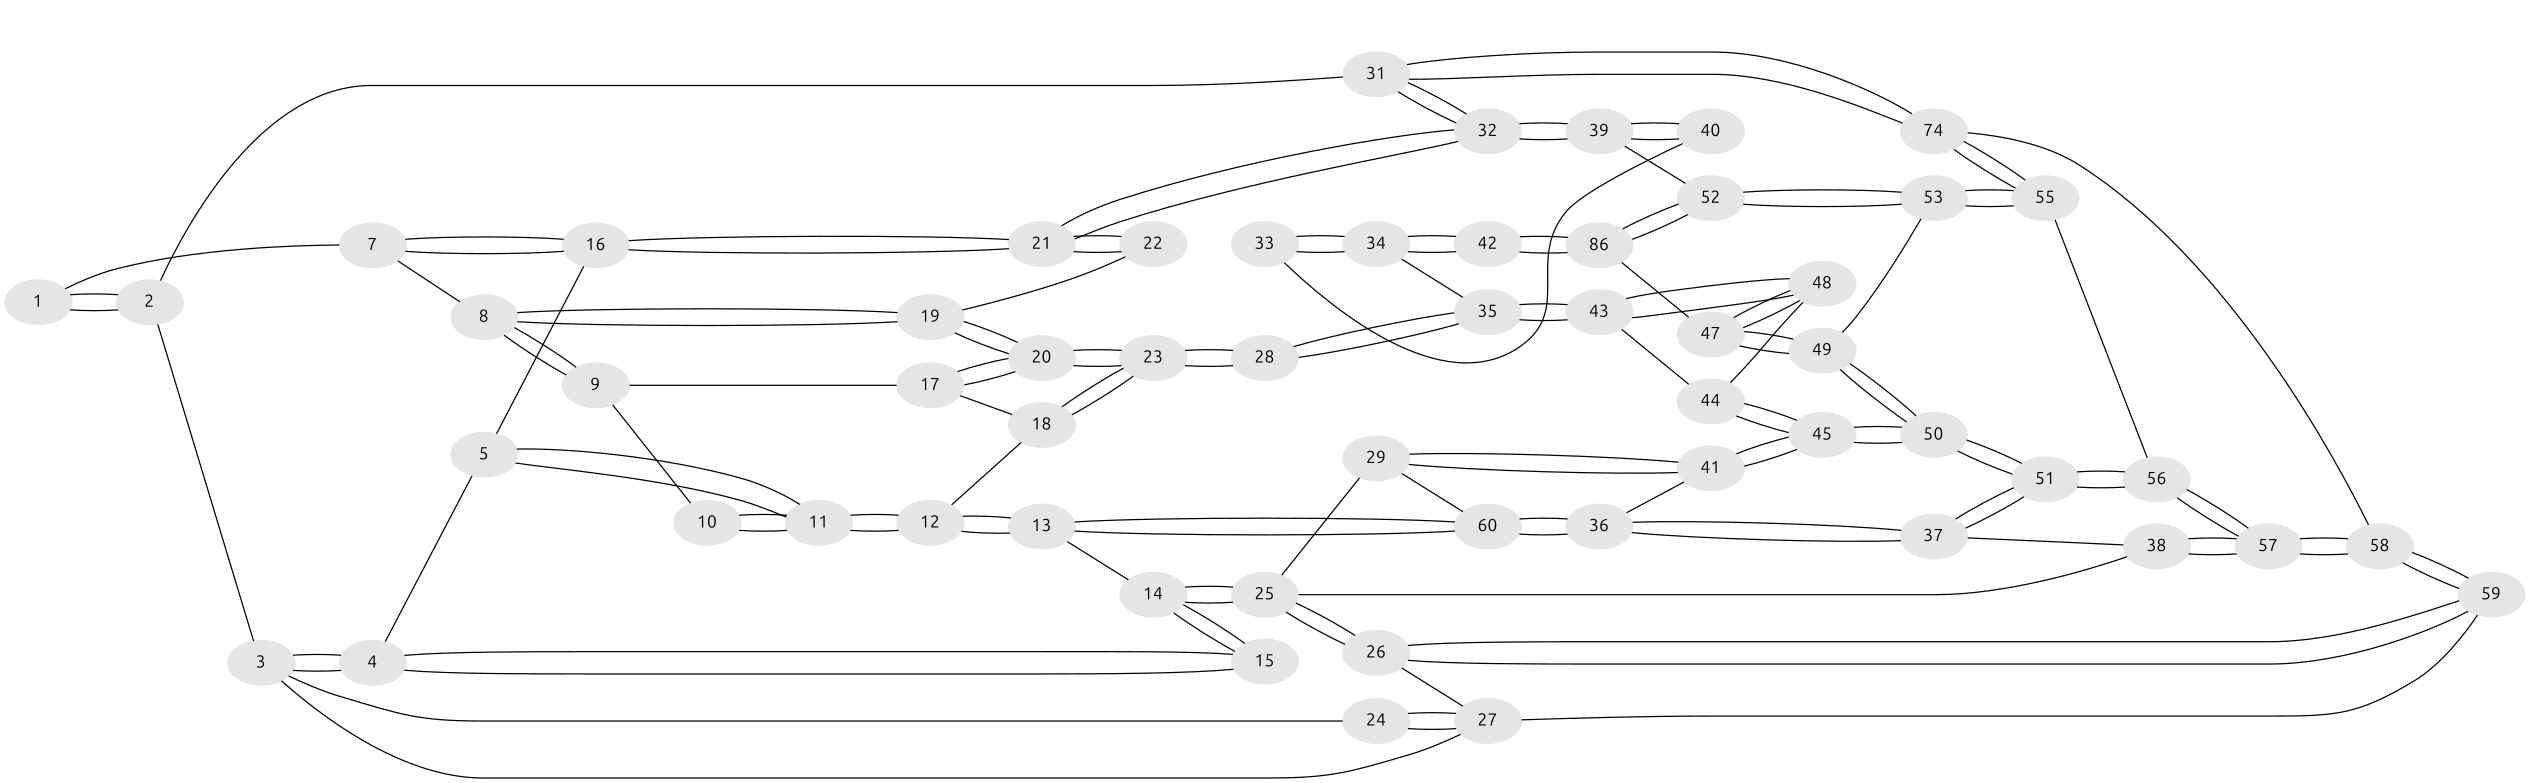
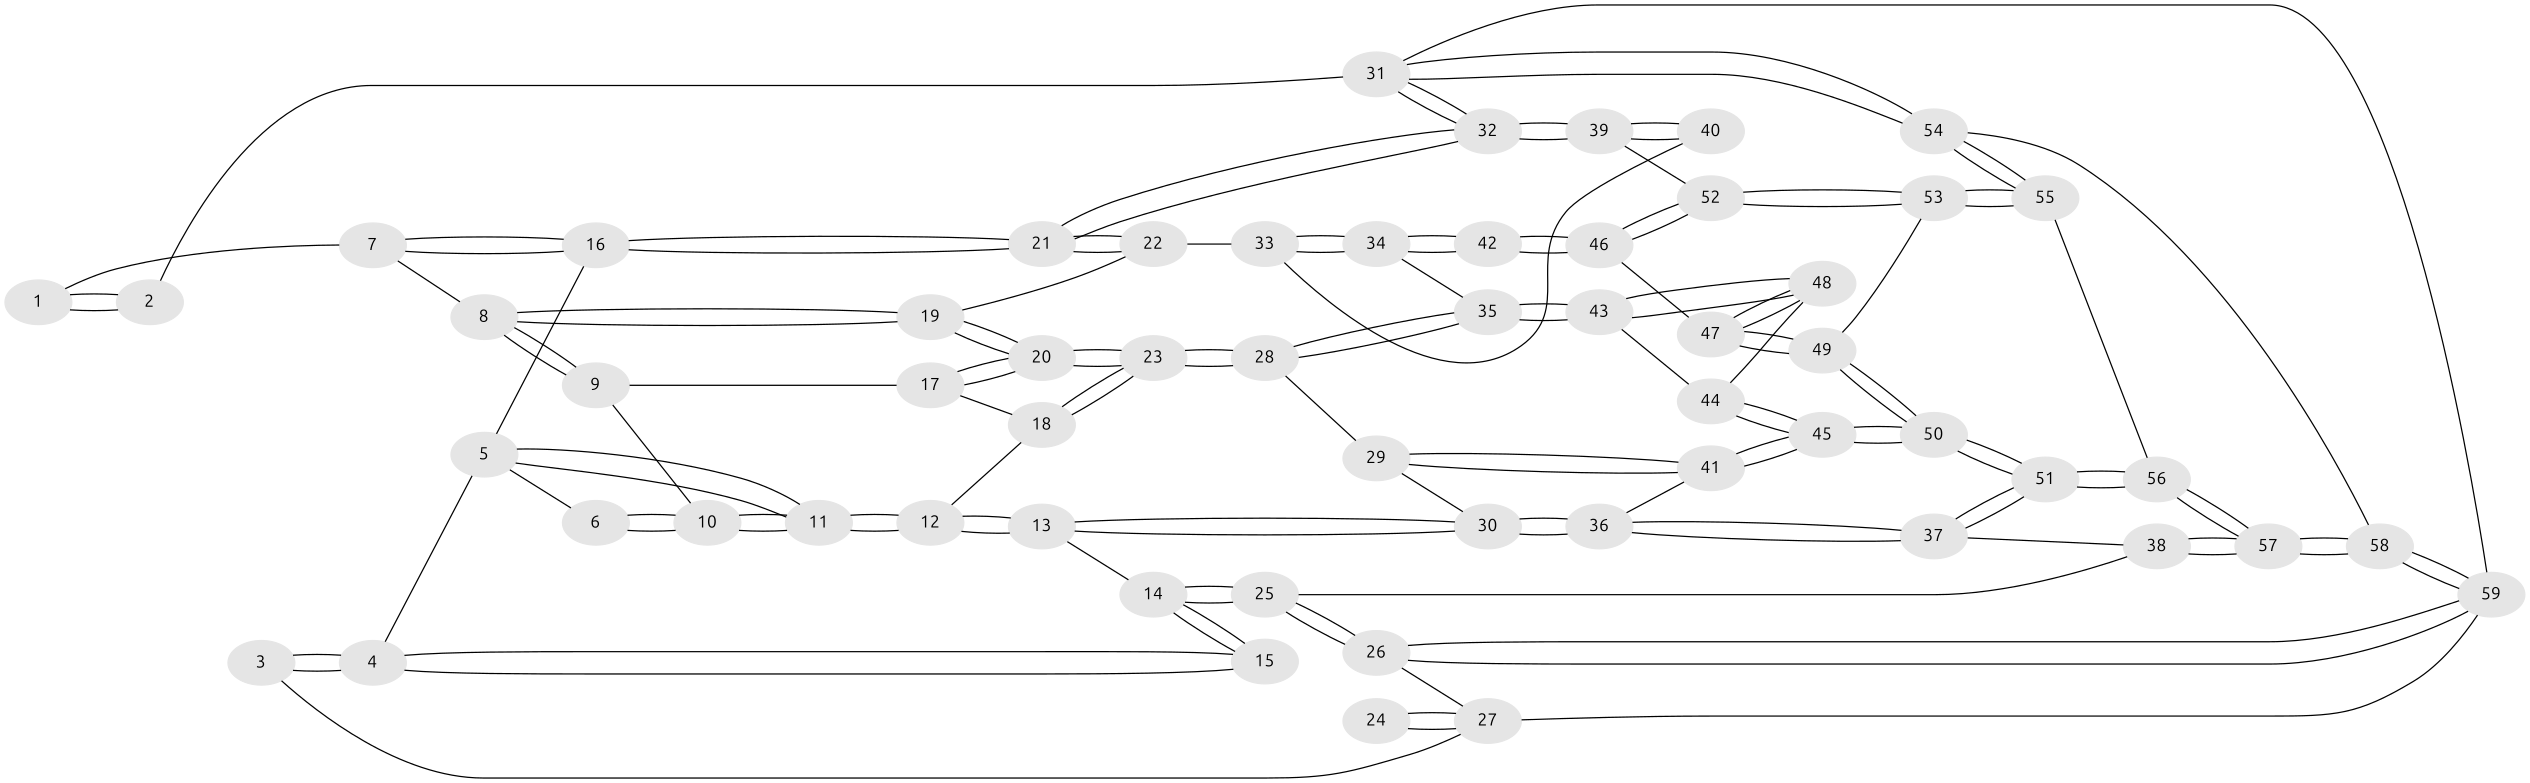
edge "31" -- "59": added
node "74": label "74" -> "54"
edge "22" -- "33": added
node "86": label "86" -> "46"
edge "2" -- "3": removed
node "6": added
edge "29" -- "25": now "29" -- "28"
node "60": label "60" -> "30"
edge "3" -- "24": removed
